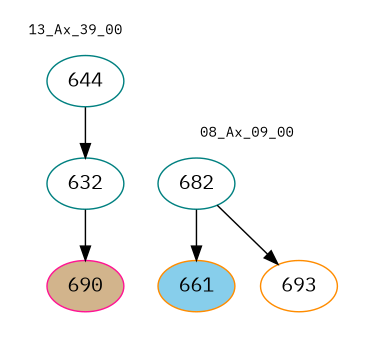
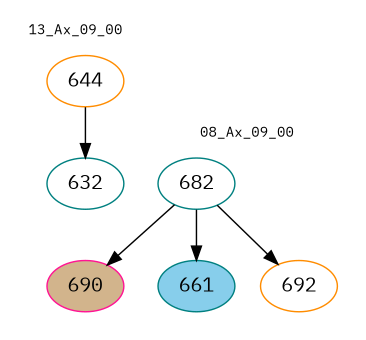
cluster "13_Ax_39_00": label "13_Ax_39_00" -> "13_Ax_09_00"
node "644": color teal -> darkorange
edge "632" -> "690": now "682" -> "690"
node "661": color darkorange -> teal
node "693": label "693" -> "692"
